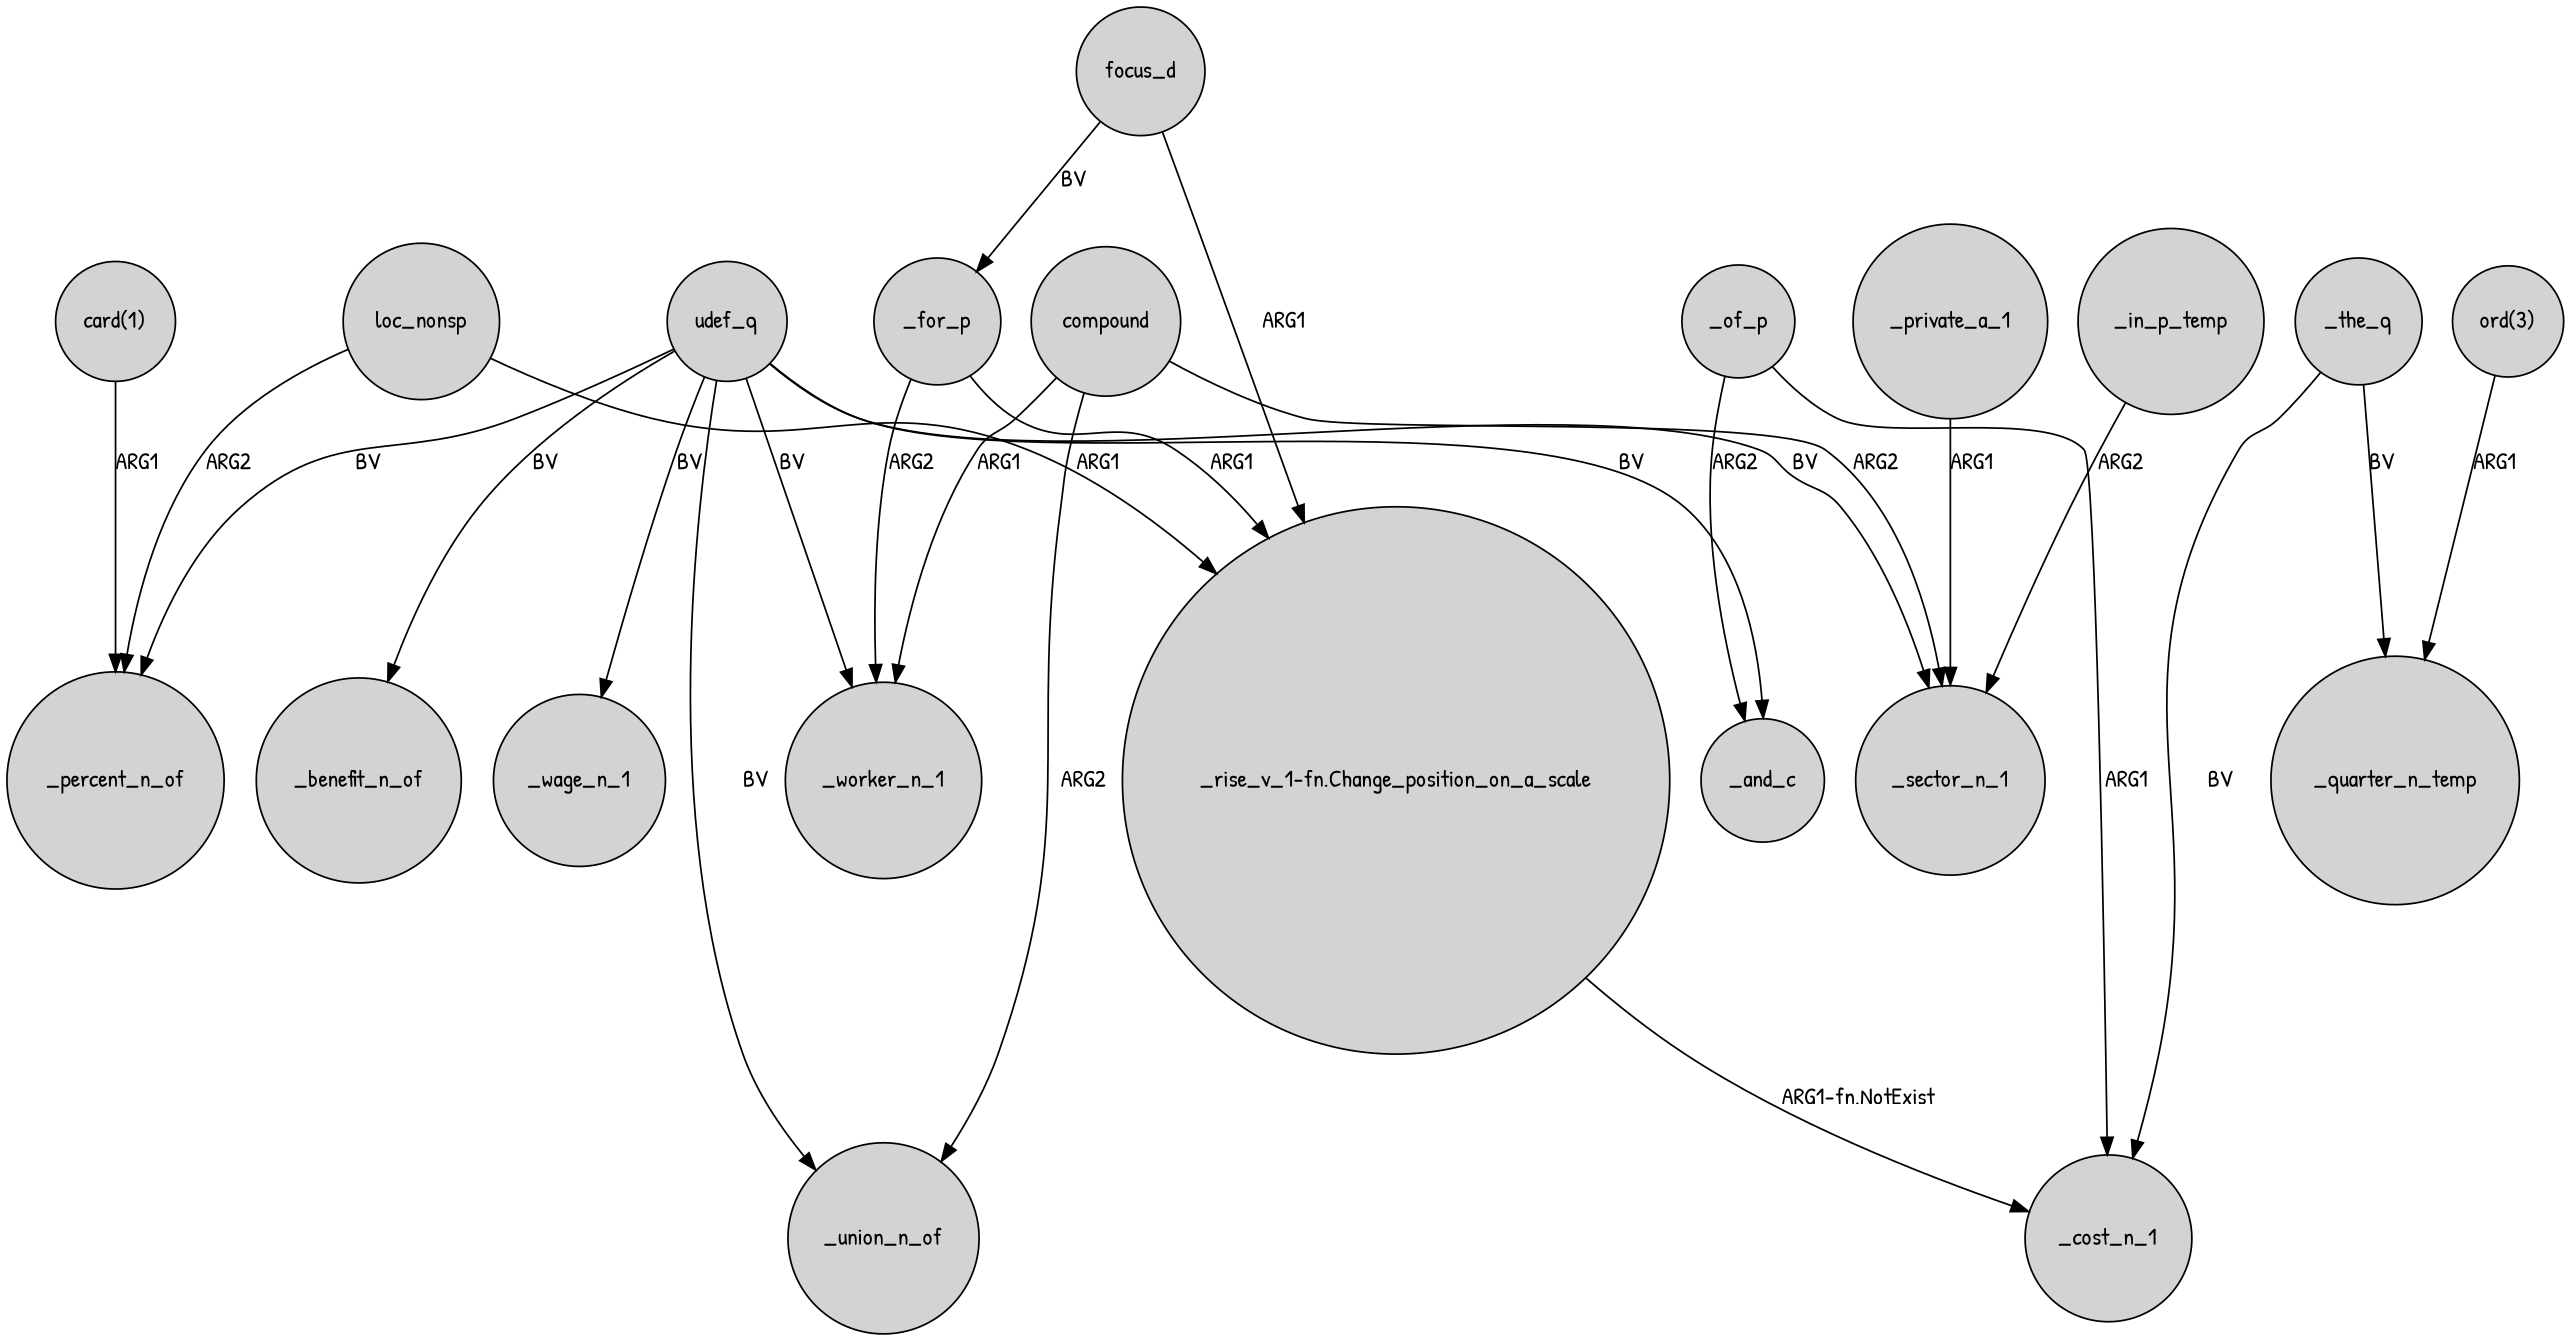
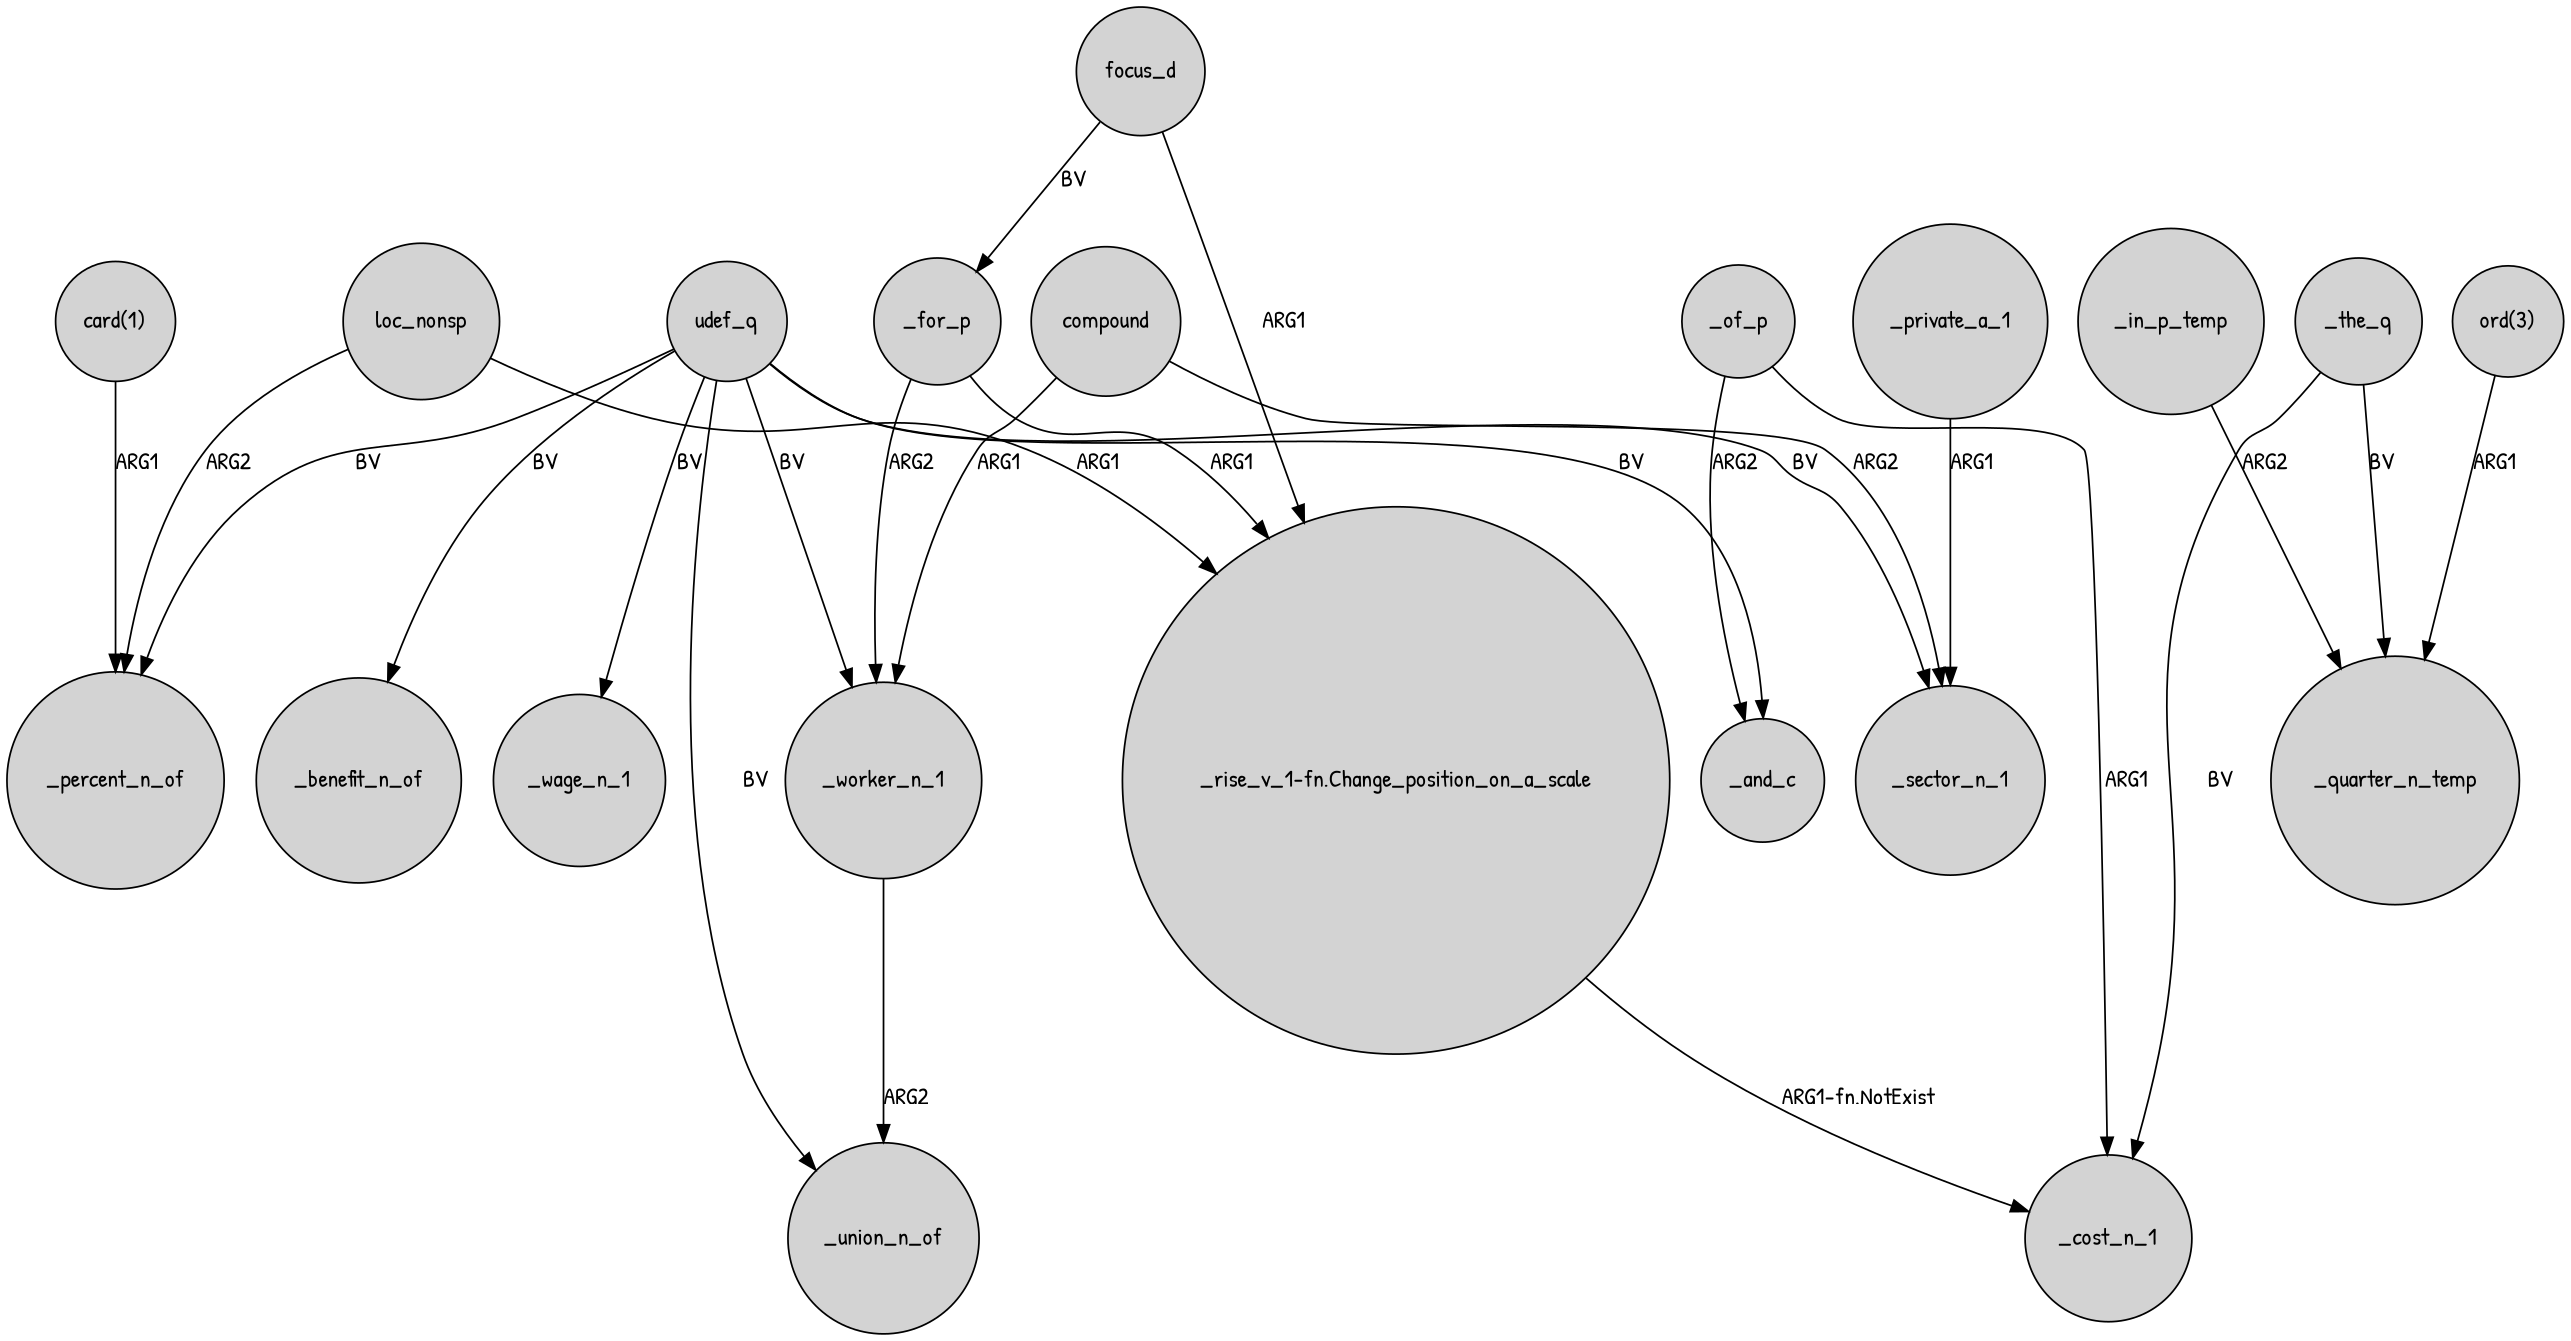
edge "_in_p_temp" -> "_sector_n_1": now "_in_p_temp" -> "_quarter_n_temp"
edge "compound" -> "_union_n_of": now "_worker_n_1" -> "_union_n_of"
